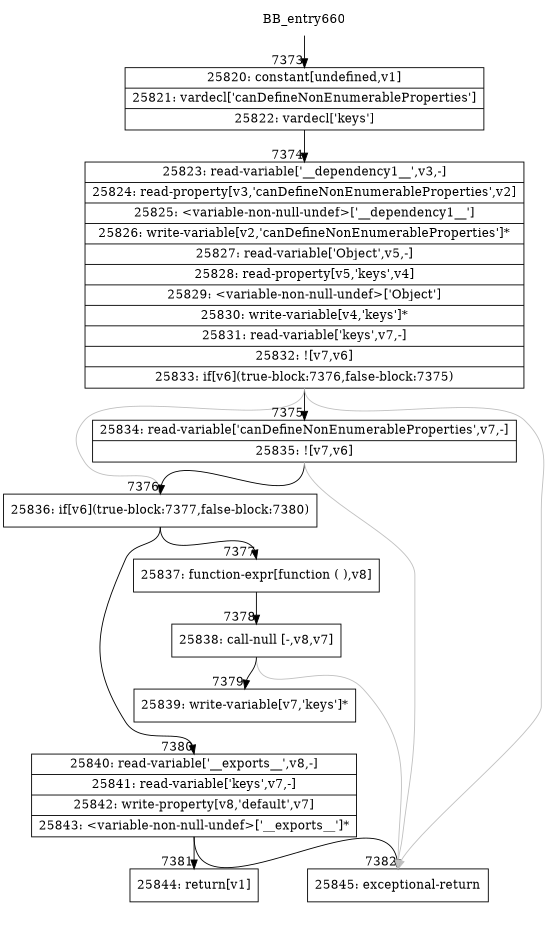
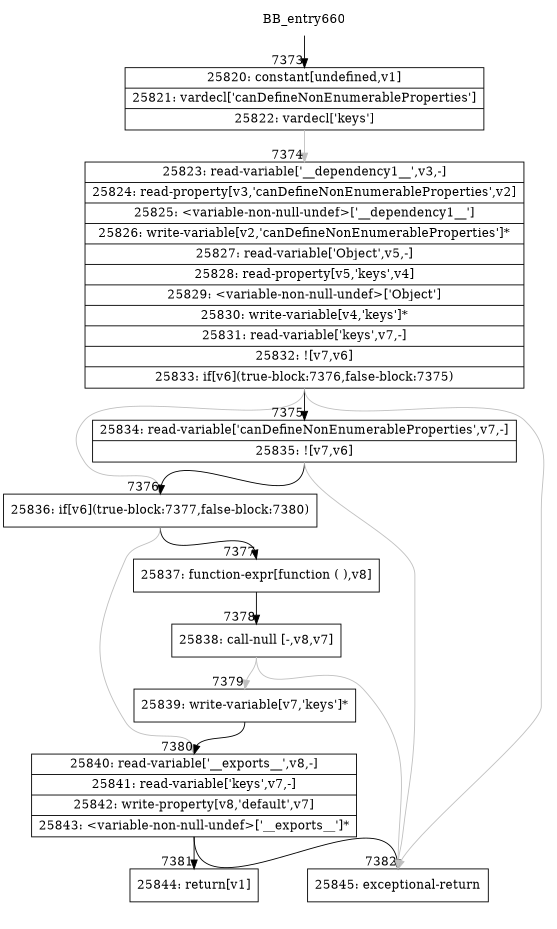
edge "25820: constant[undefined,v1]" -> "25823: read-variable['__dependency1__',v3,-]": color black -> gray
edge "25836: if[v6](true-block:7377,false-block:7380)" -> "25840: read-variable['__exports__',v8,-]": color black -> gray
edge "25838: call-null [-,v8,v7]" -> "25839: write-variable[v7,'keys']*": color black -> gray
edge "25839: write-variable[v7,'keys']*" -> "25840: read-variable['__exports__',v8,-]": added
